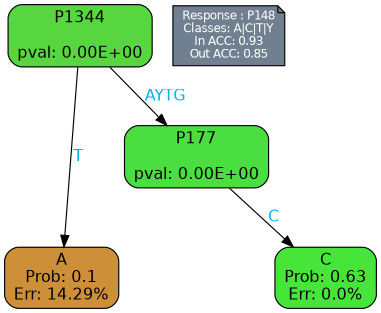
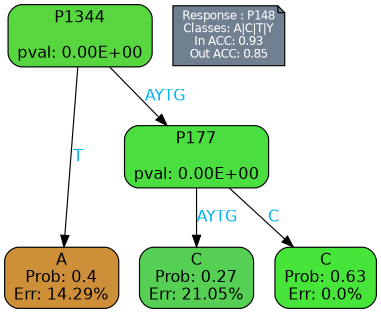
node "A Prob: 0.1 Err: 14.29%": label "A Prob: 0.1 Err: 14.29%" -> "A Prob: 0.4 Err: 14.29%"
node "C Prob: 0.27 Err: 21.05%": added
